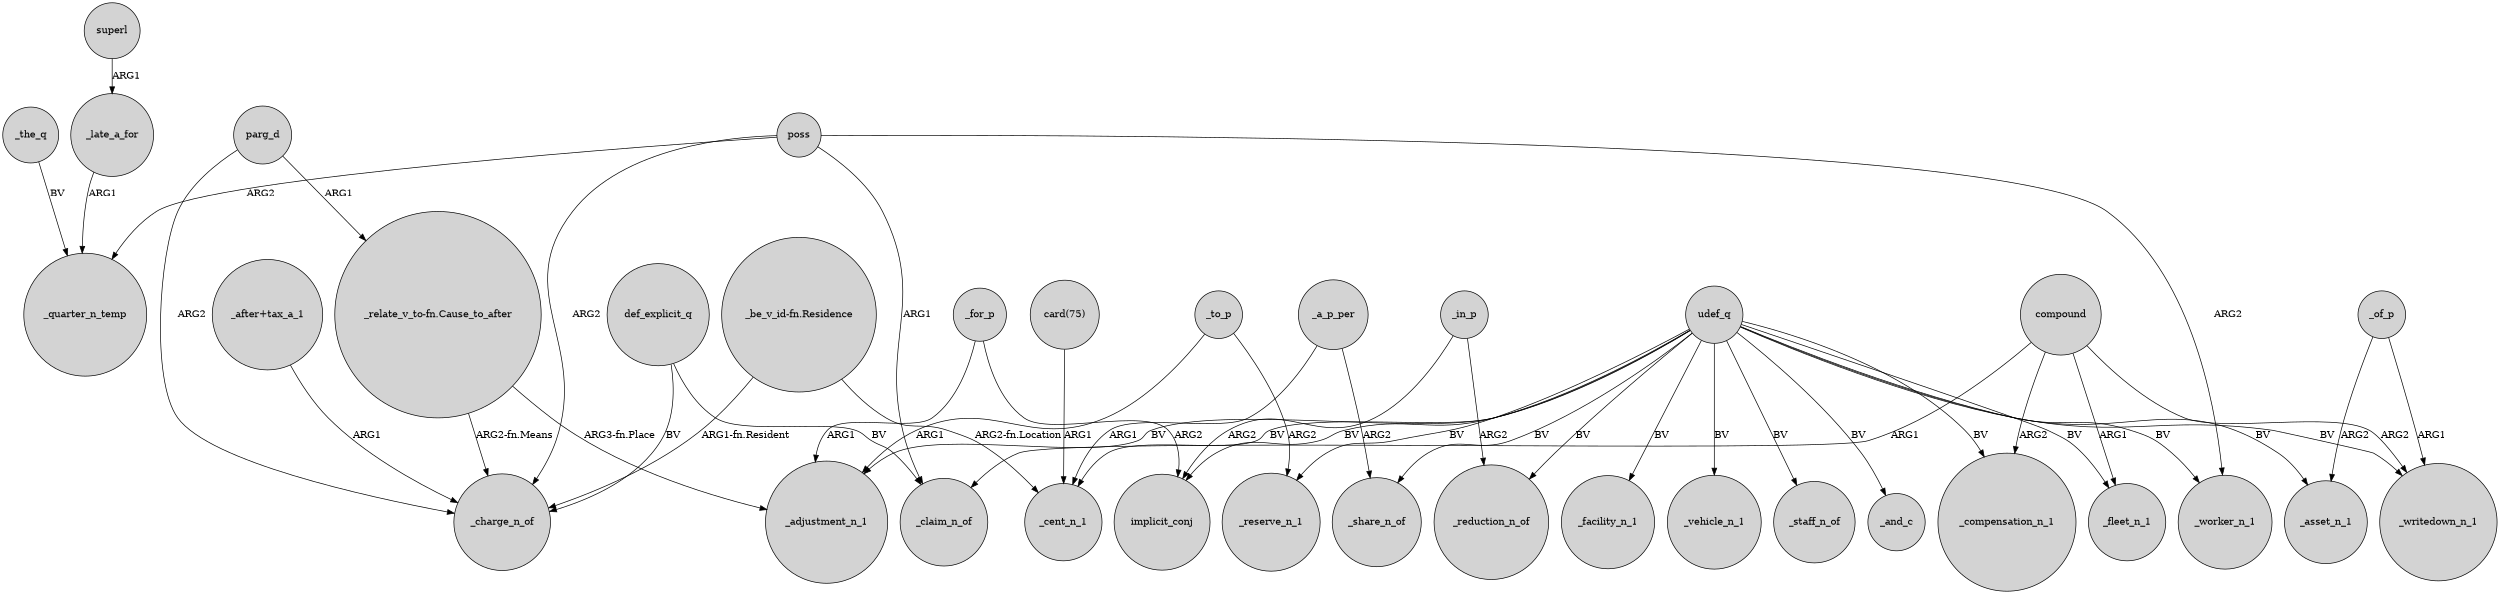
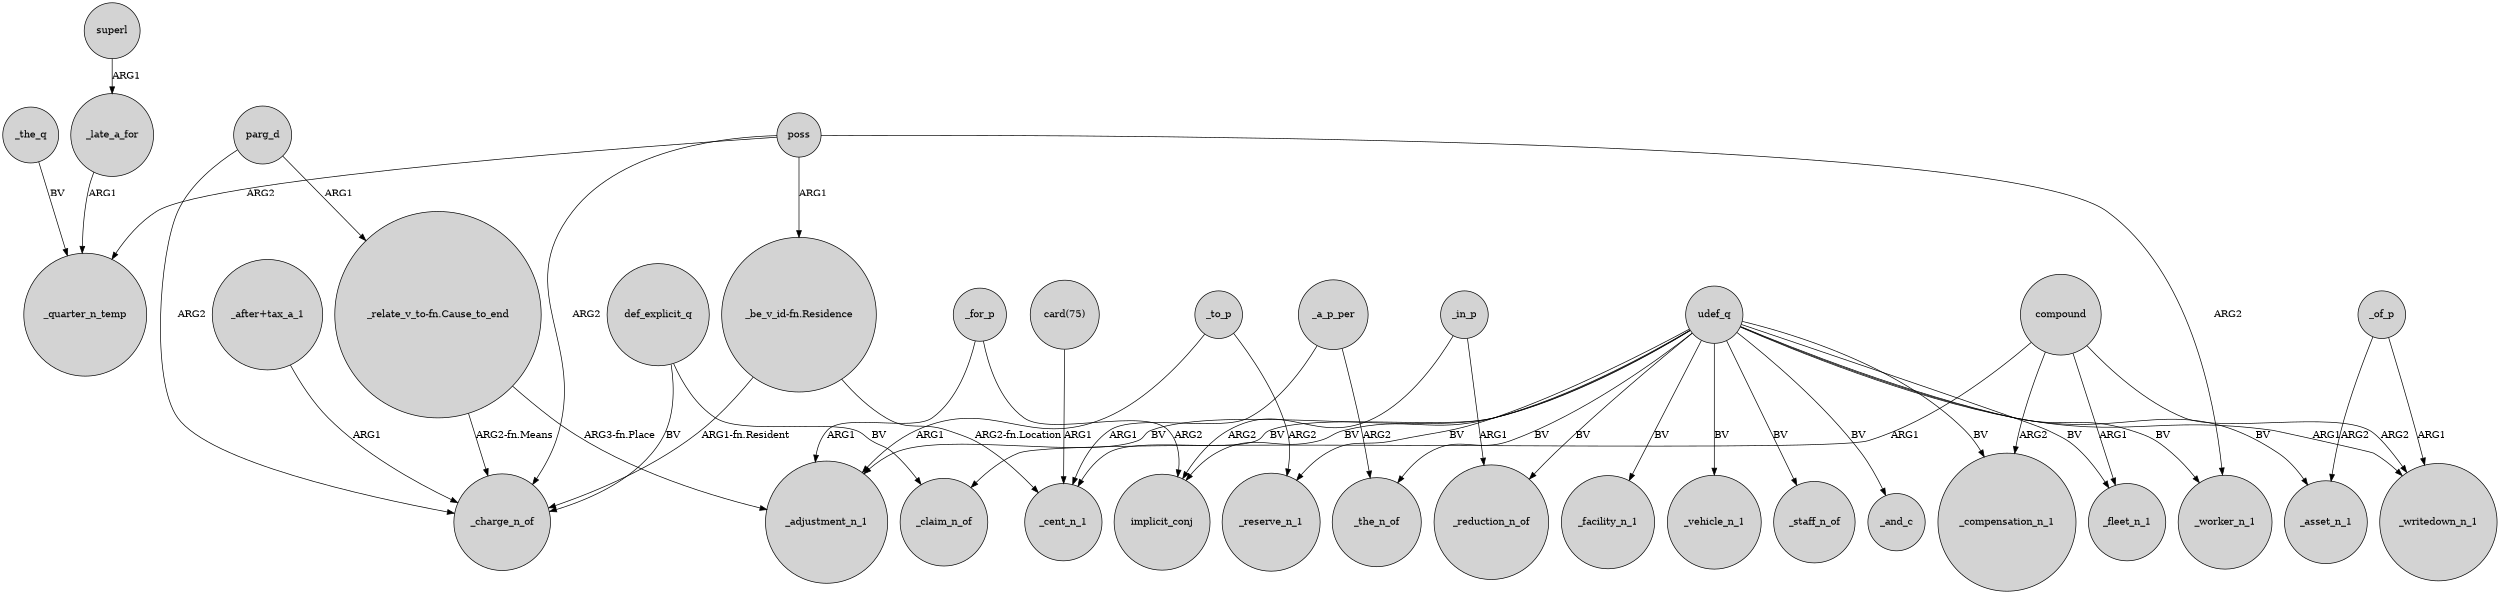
edge "poss" -> "_claim_n_of": now "poss" -> "_be_v_id-fn.Residence"
node "_relate_v_to-fn.Cause_to_after": label "_relate_v_to-fn.Cause_to_after" -> "_relate_v_to-fn.Cause_to_end"
edge "_in_p" -> "_reduction_n_of": label "ARG2" -> "ARG1"
edge "udef_q" -> "_writedown_n_1": label "BV" -> "ARG1"
node "_share_n_of": label "_share_n_of" -> "_the_n_of"
